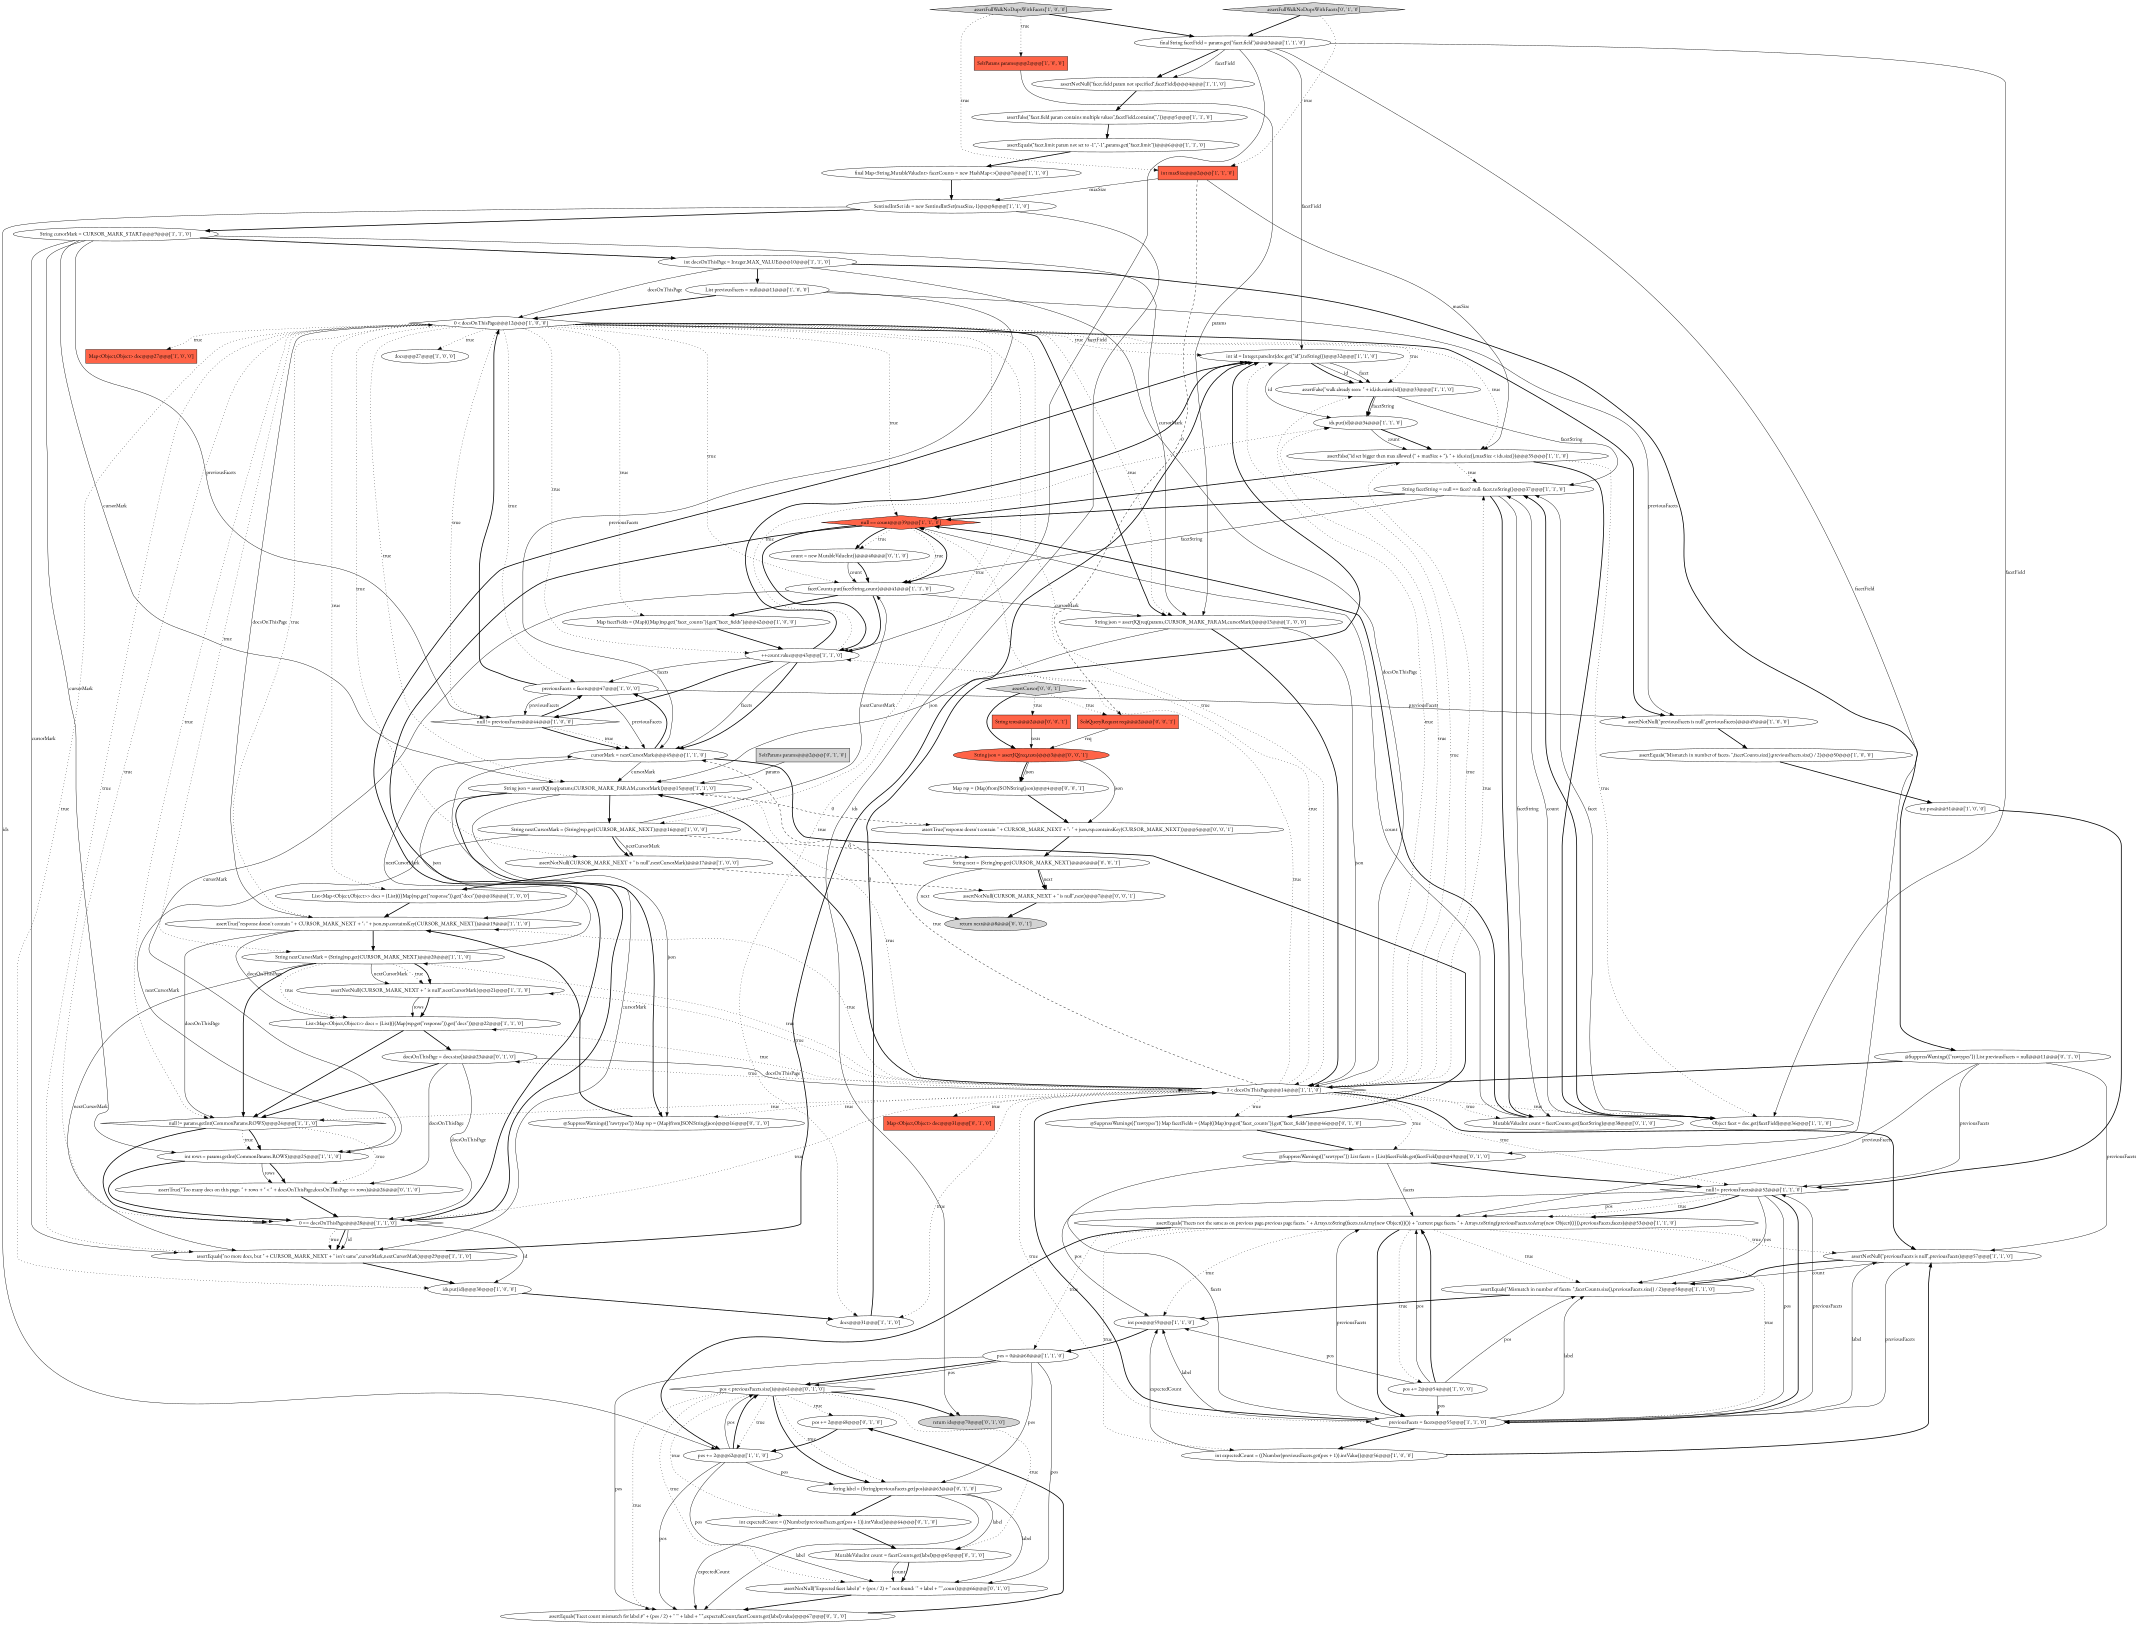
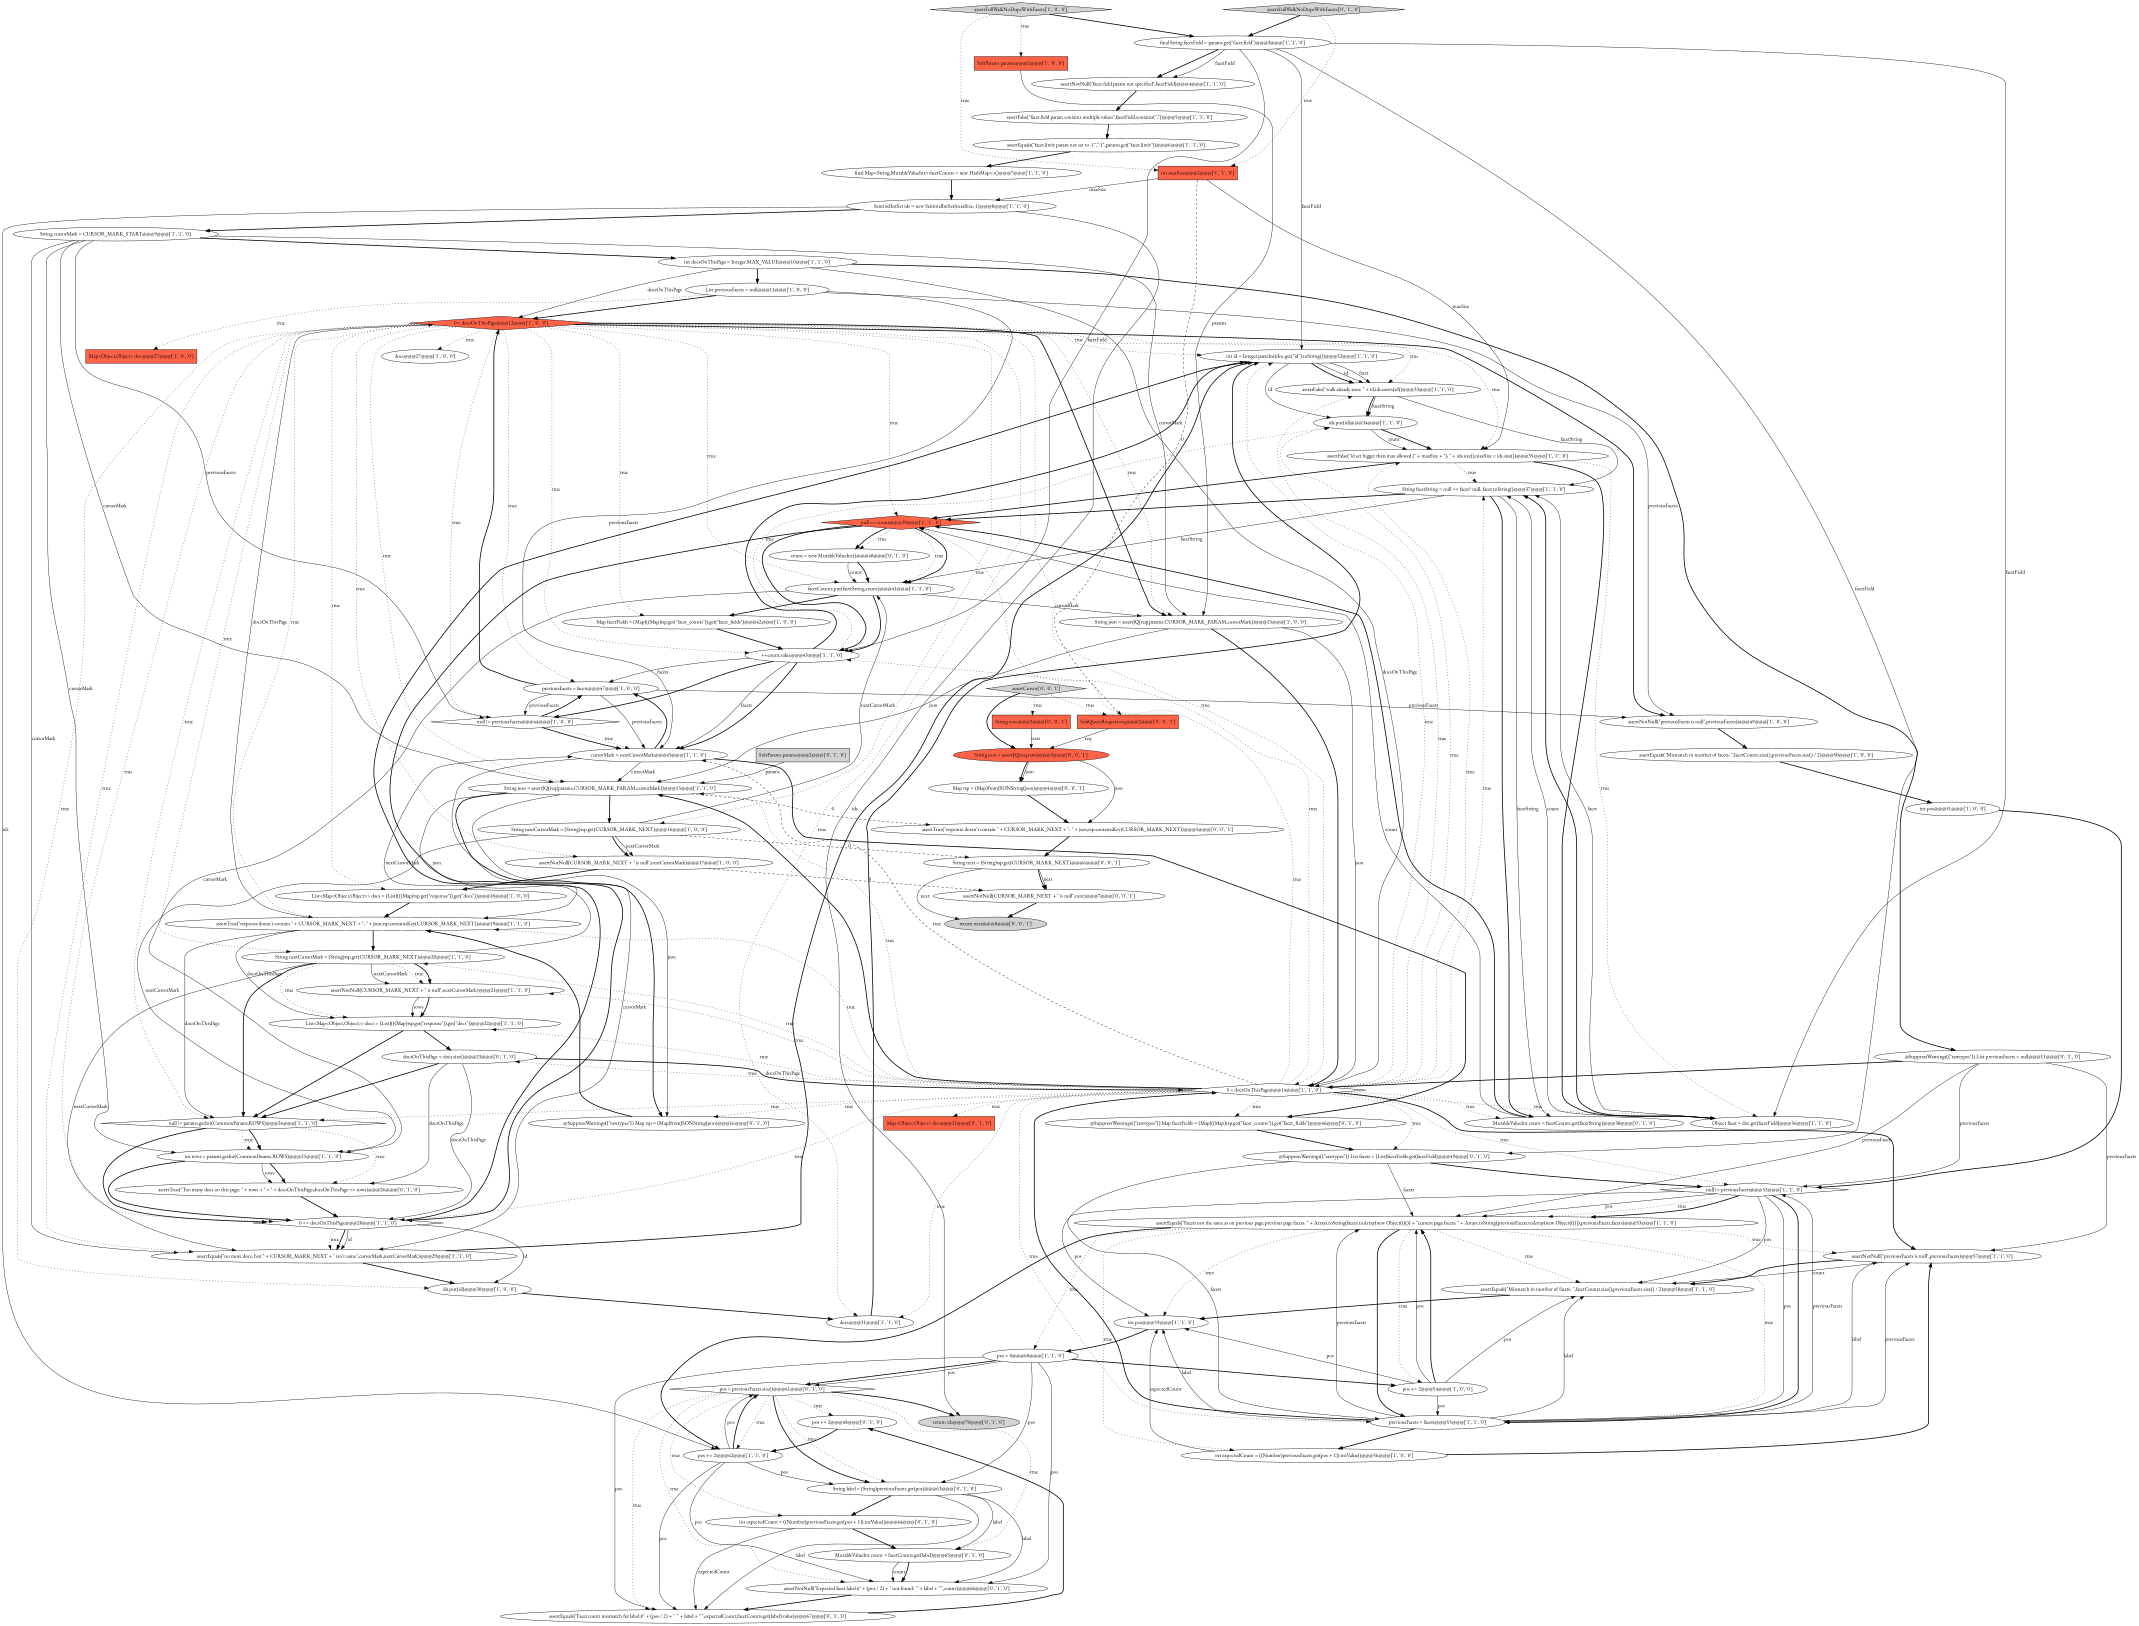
node "0 < docsOnThisPage@@@12@@@['1', '0', '0']": fillcolor white -> tomato
edge "0 < docsOnThisPage@@@12@@@['1', '0', '0']" -> "Map<Object,Object> doc@@@27@@@['1', '0', '0']": now "List previousFacets = null@@@11@@@['1', '0', '0']" -> "Map<Object,Object> doc@@@27@@@['1', '0', '0']"
edge "docsOnThisPage = docs.size()@@@23@@@['0', '1', '0']" -> "0 < docsOnThisPage@@@14@@@['1', '1', '0']": style solid -> bold
edge "pos = 0@@@60@@@['1', '1', '0']" -> "pos += 2@@@54@@@['1', '0', '0']": added
